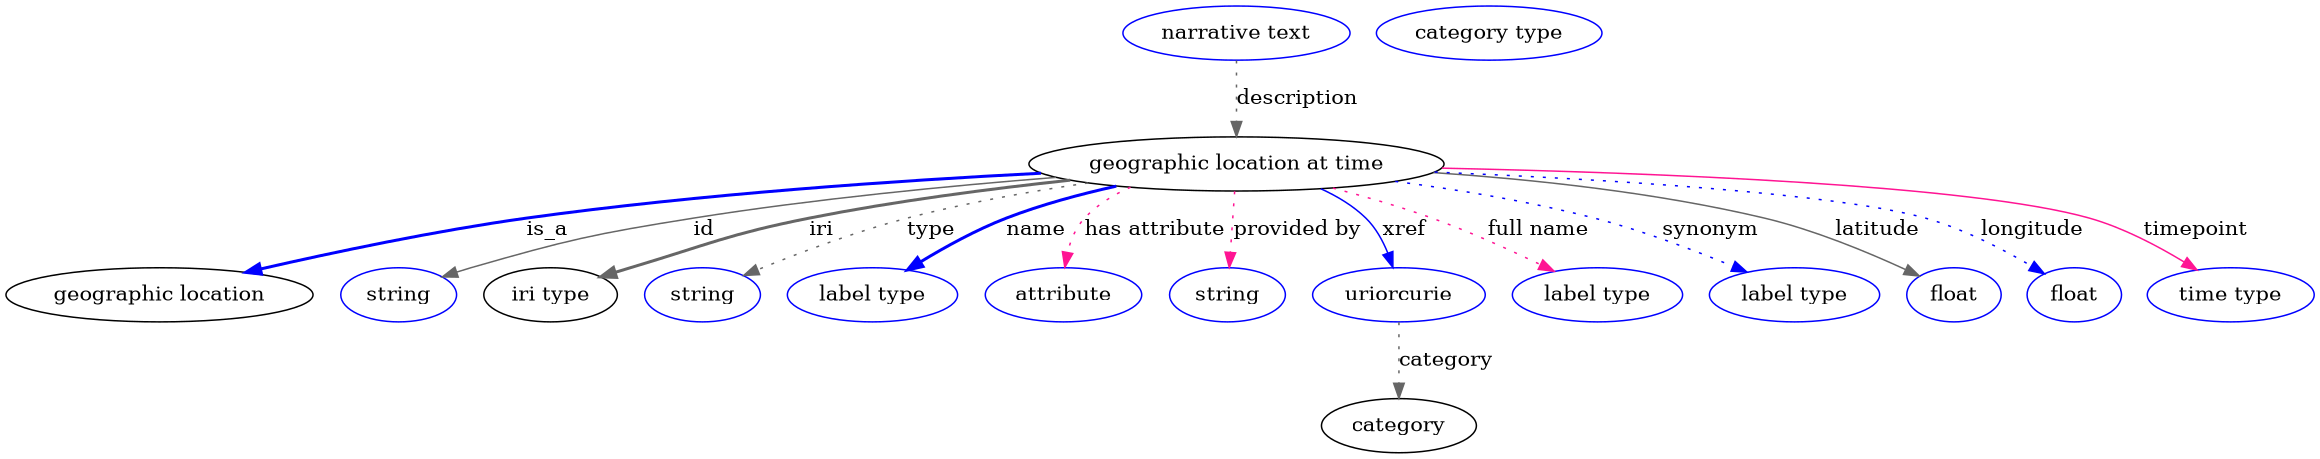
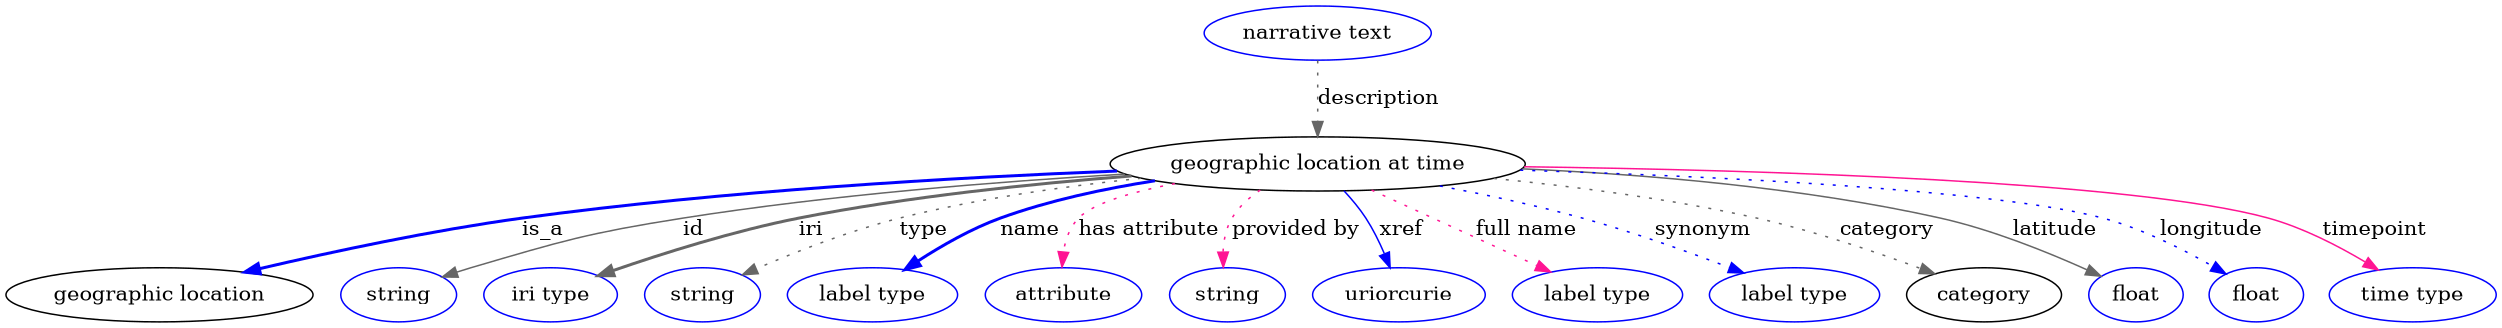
node "category type": removed
node "iri type": color black -> blue
edge "uriorcurie" -> "category": now "geographic location at time" -> "category"
